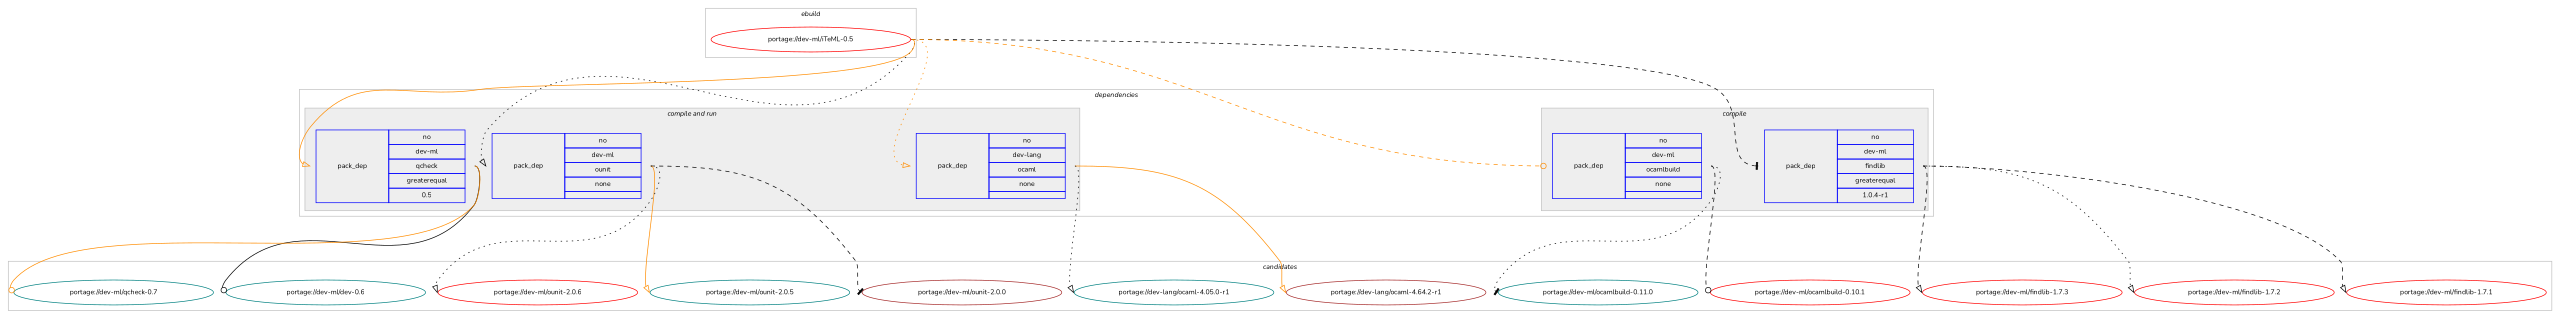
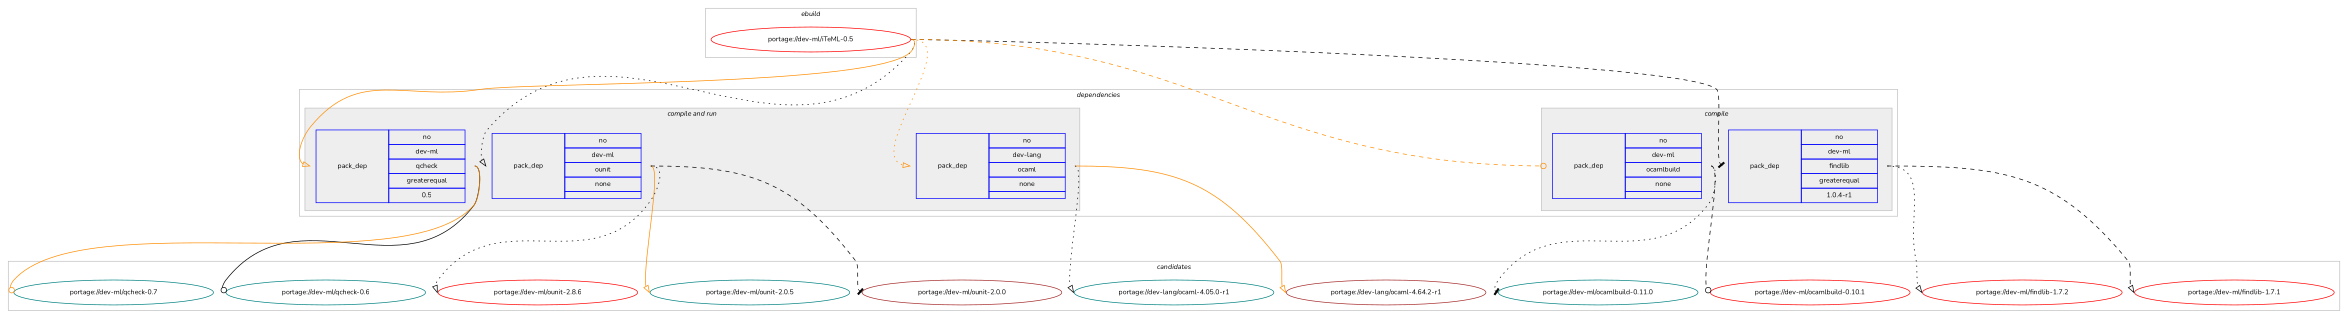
node "portage://dev-ml/dev-0.6": label "portage://dev-ml/dev-0.6" -> "portage://dev-ml/qcheck-0.6"
node "portage://dev-ml/ounit-2.0.6": label "portage://dev-ml/ounit-2.0.6" -> "portage://dev-ml/ounit-2.8.6"
node "portage://dev-ml/findlib-1.7.3": removed
